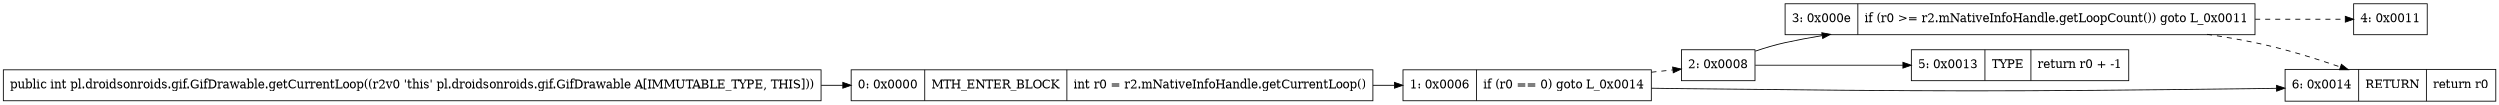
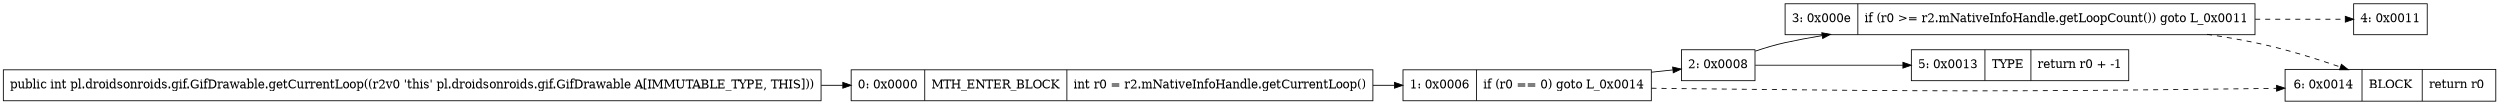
edge "1: 0x0006" -> "2: 0x0008": style dashed -> solid
node "6: 0x0014": text "RETURN" -> "BLOCK"
edge "1: 0x0006" -> "6: 0x0014": style solid -> dashed
